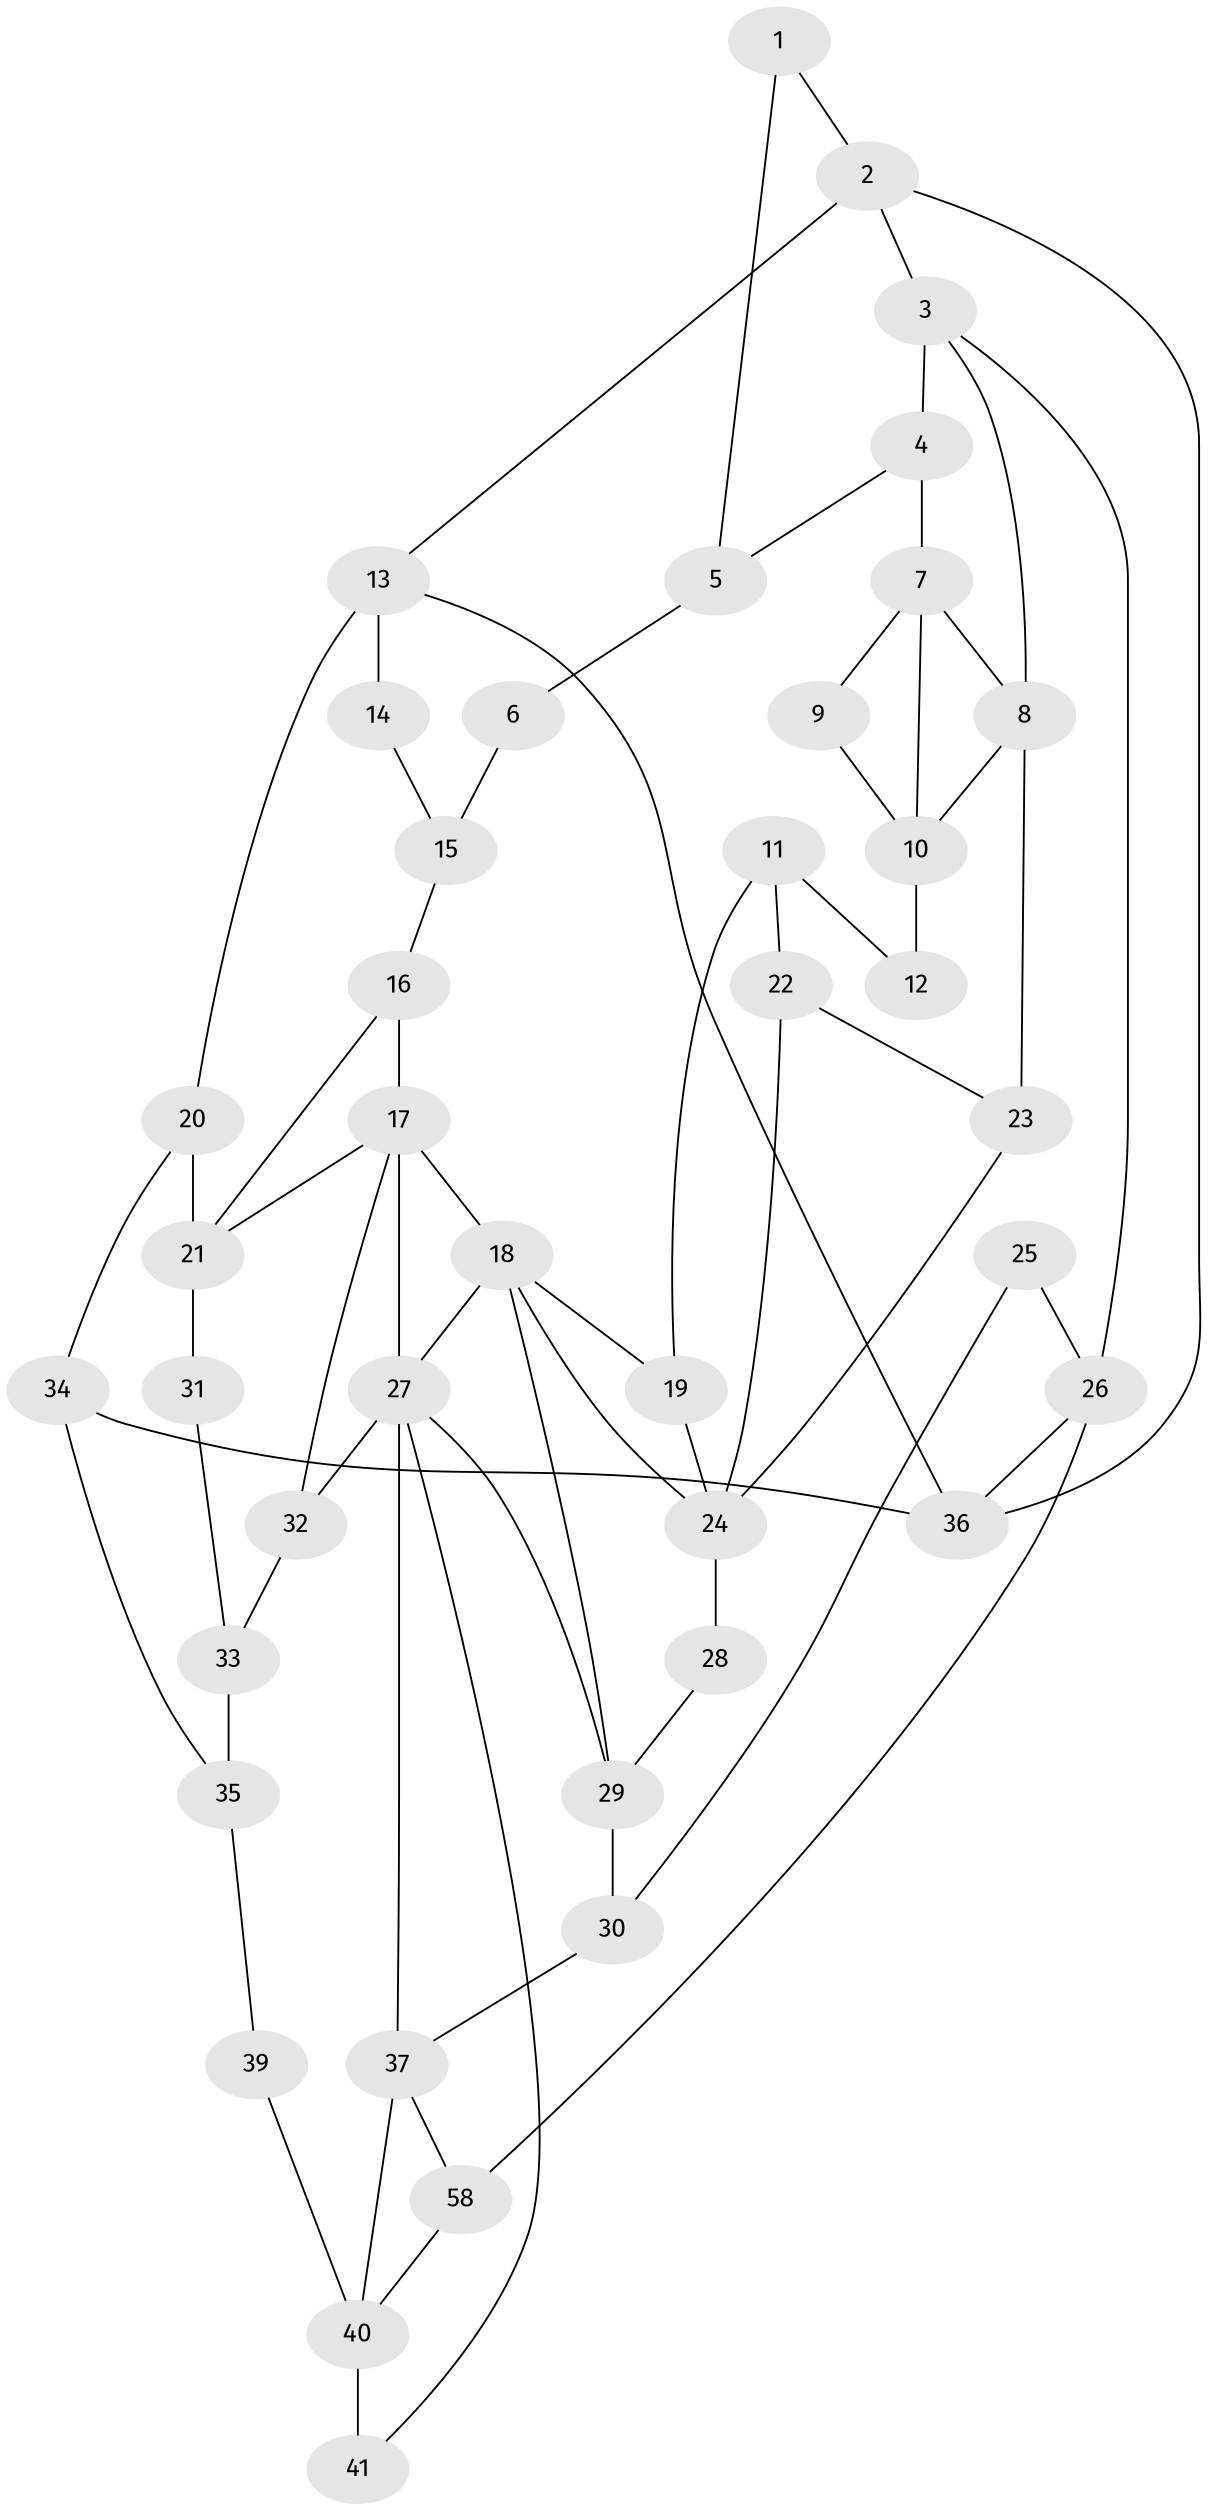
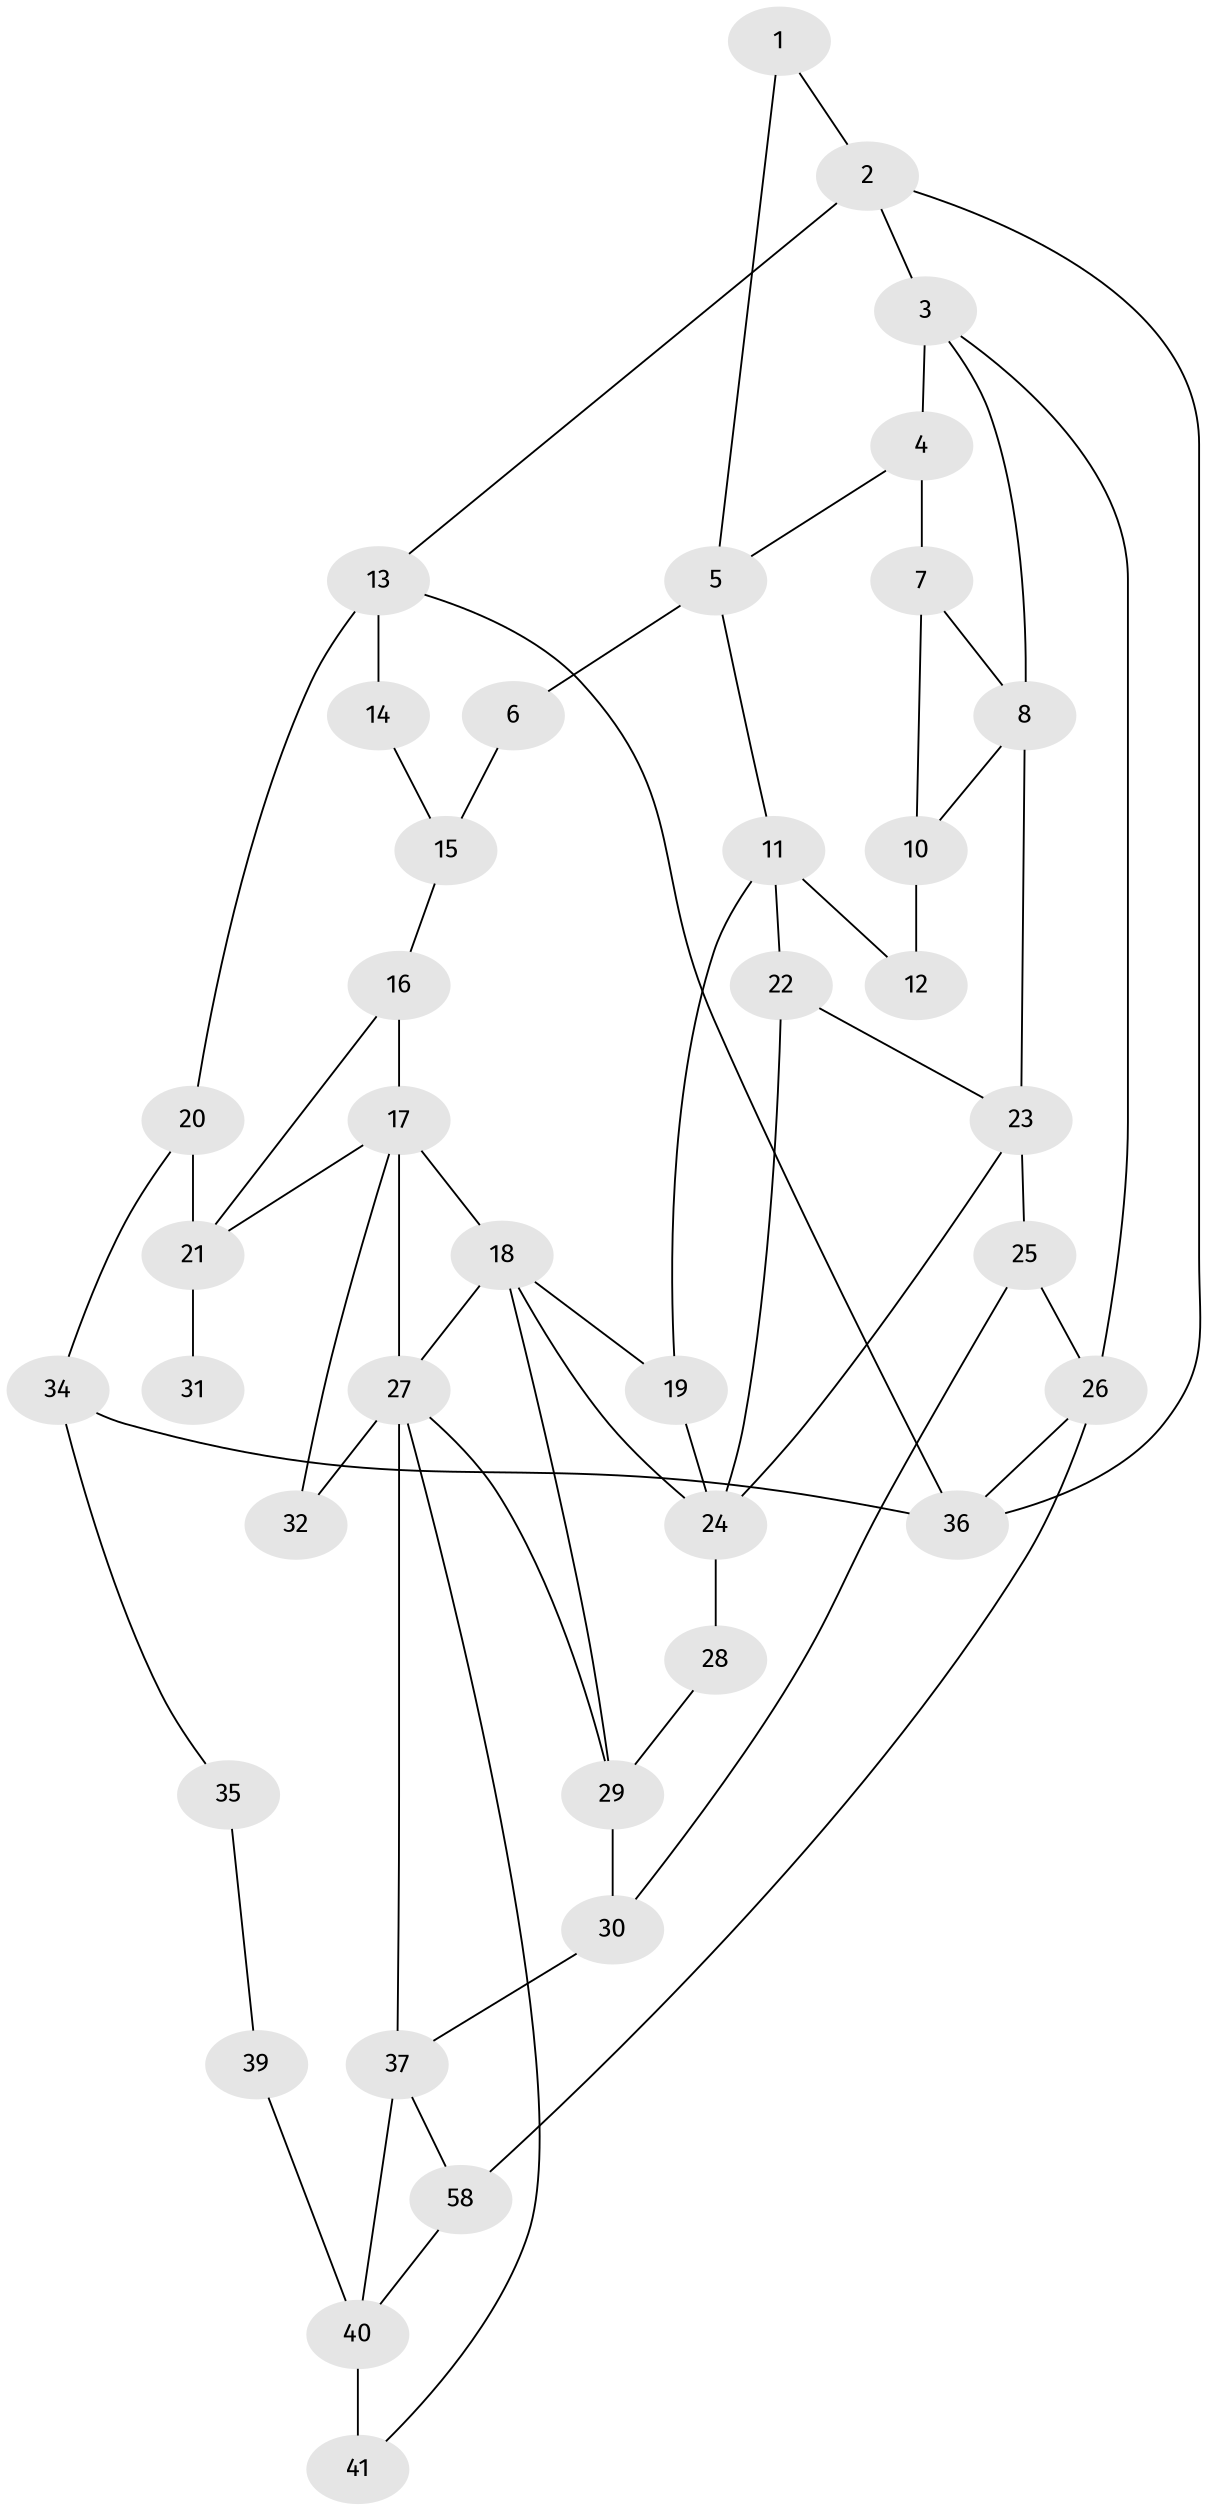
edge "5" -- "11": added
node "9": removed
edge "23" -- "25": added
node "33": removed
